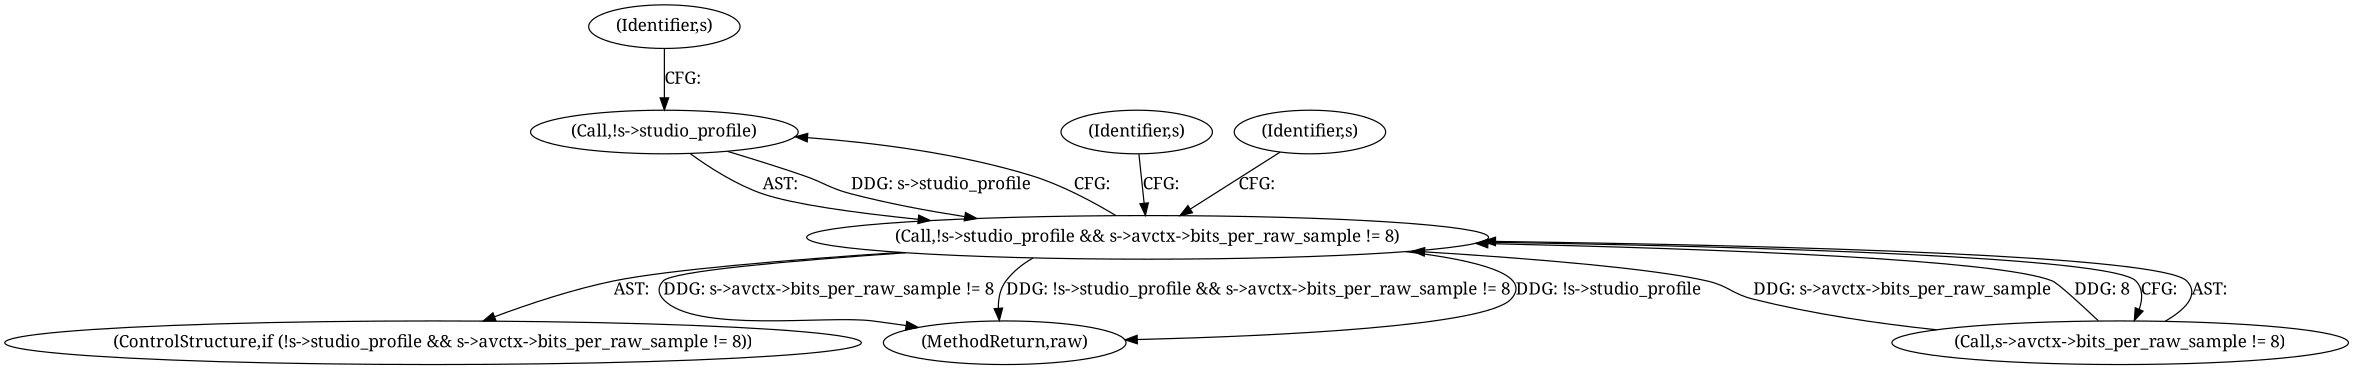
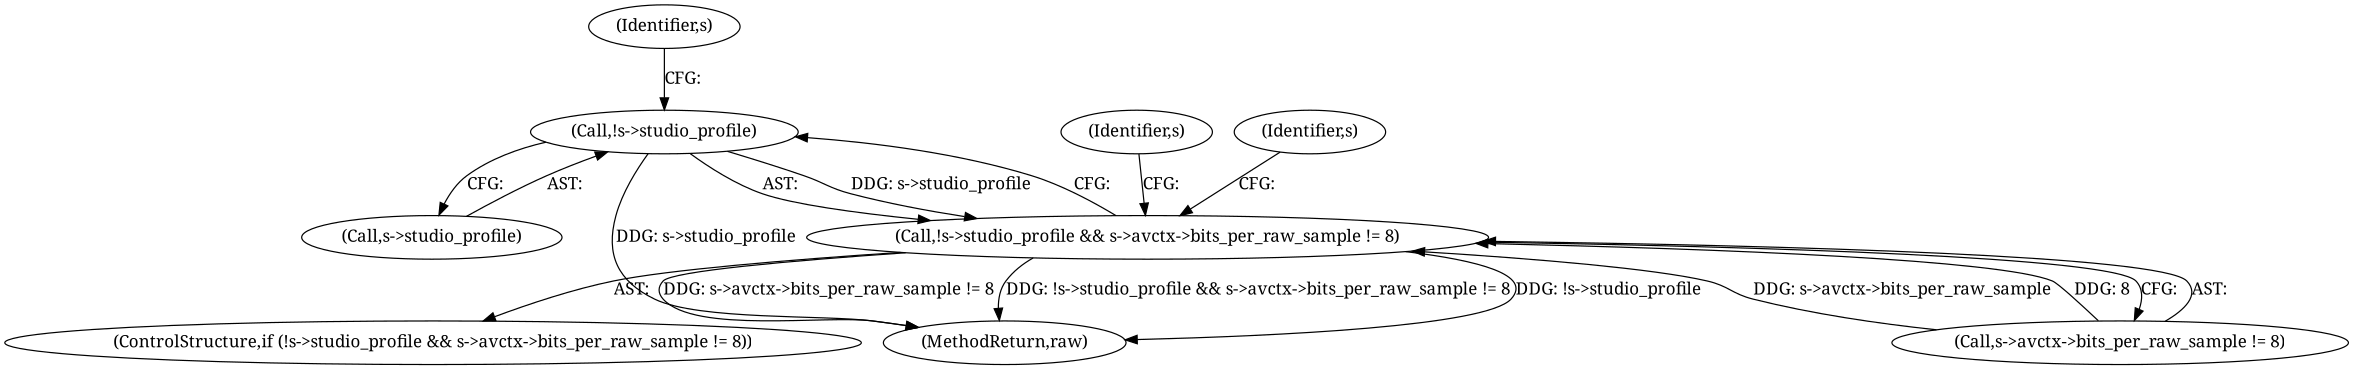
node "(Call,s->studio_profile)": added
edge "(Call,!s->studio_profile)" -> "(MethodReturn,raw)": added, label "DDG: s->studio_profile"
